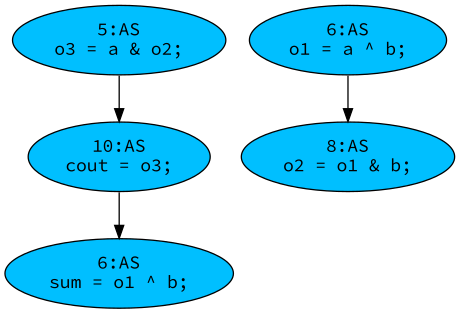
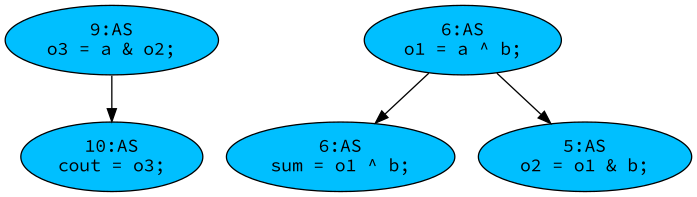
node "5:AS o3 = a & o2;": label "5:AS o3 = a & o2;" -> "9:AS o3 = a & o2;"
node "8:AS o2 = o1 & b;": label "8:AS o2 = o1 & b;" -> "5:AS o2 = o1 & b;"
edge "10:AS cout = o3;" -> "6:AS sum = o1 ^ b;": now "6:AS o1 = a ^ b;" -> "6:AS sum = o1 ^ b;"
